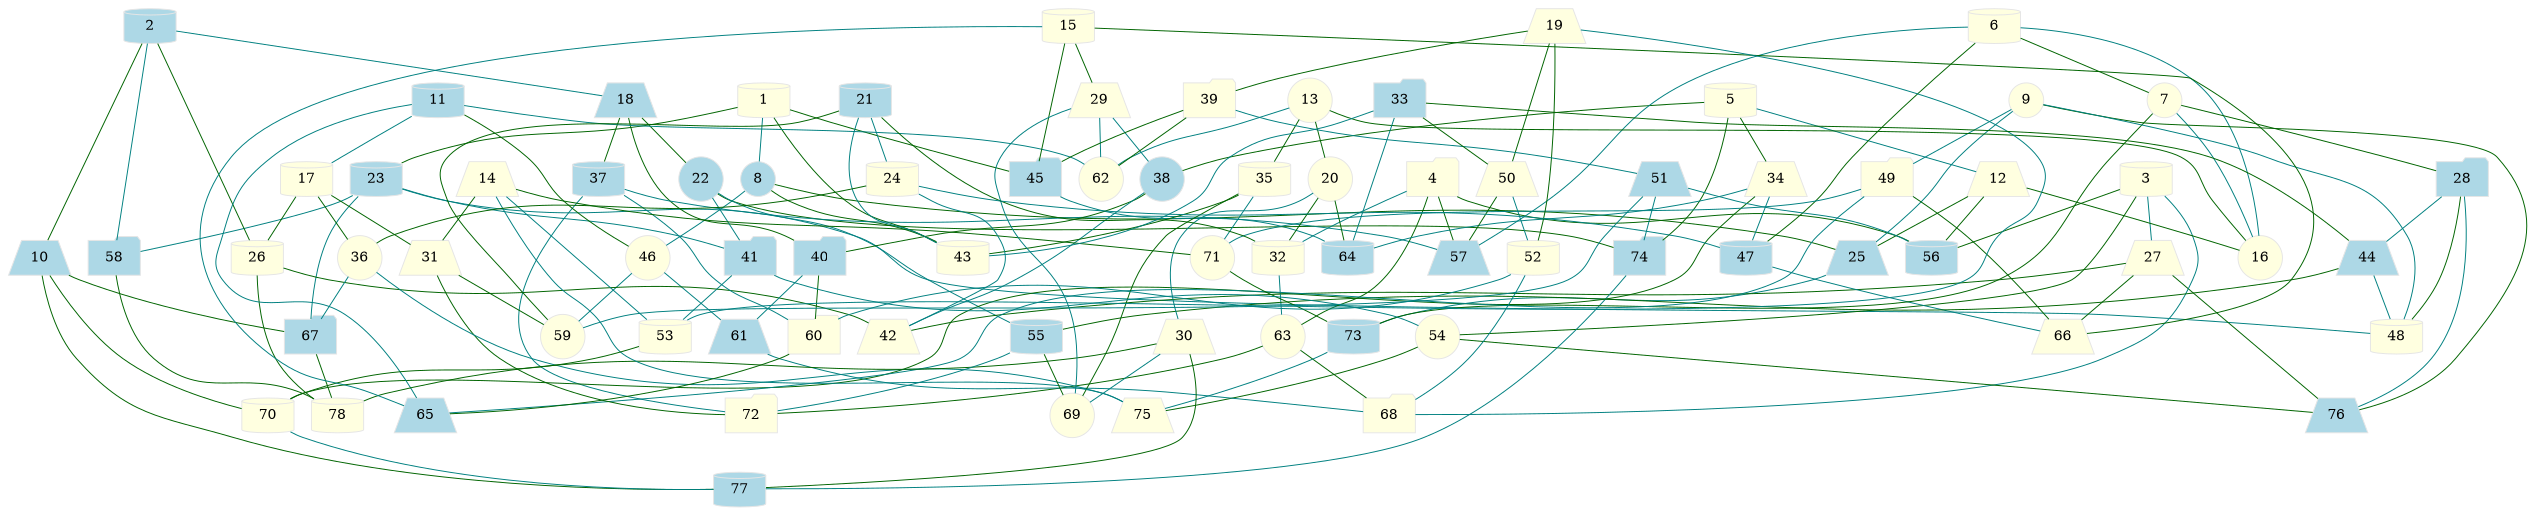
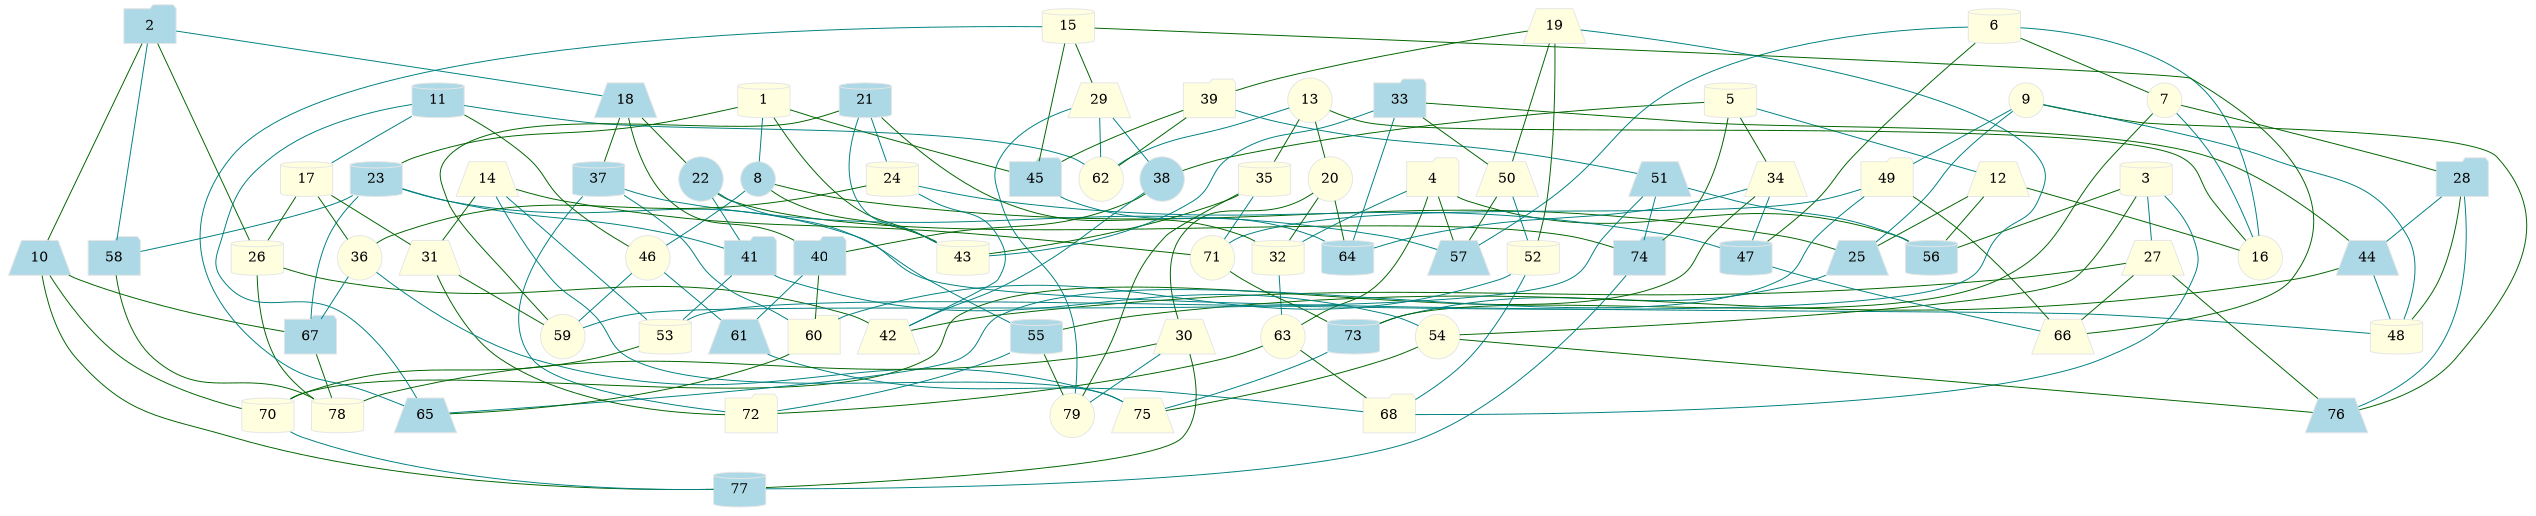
node "2": shape cylinder -> folder
edge "20" -- "30": color teal -> darkgreen
node "69": label "69" -> "79"
